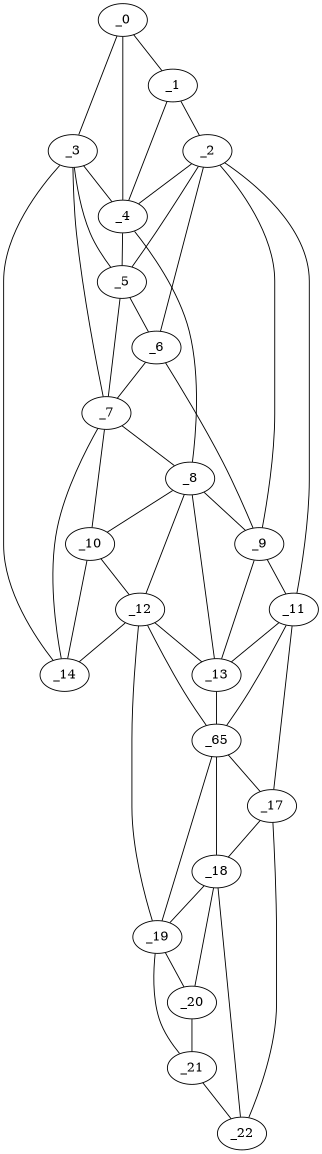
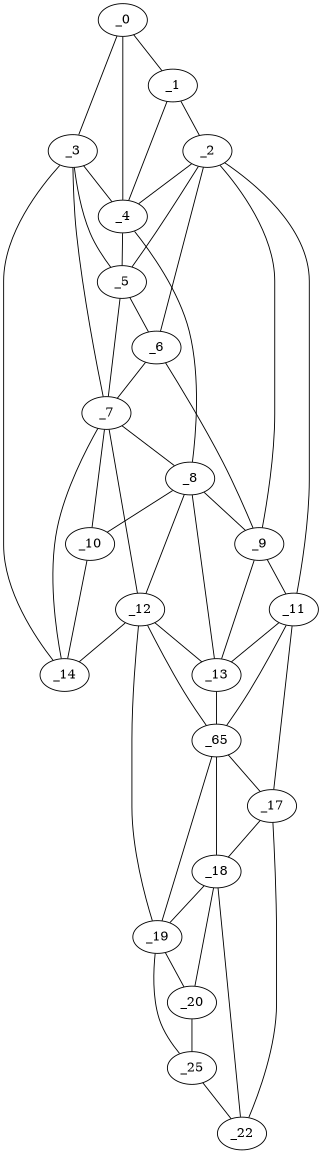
edge "_10" -- "_12": now "_7" -- "_12"
node "_21": label "_21" -> "_25"
